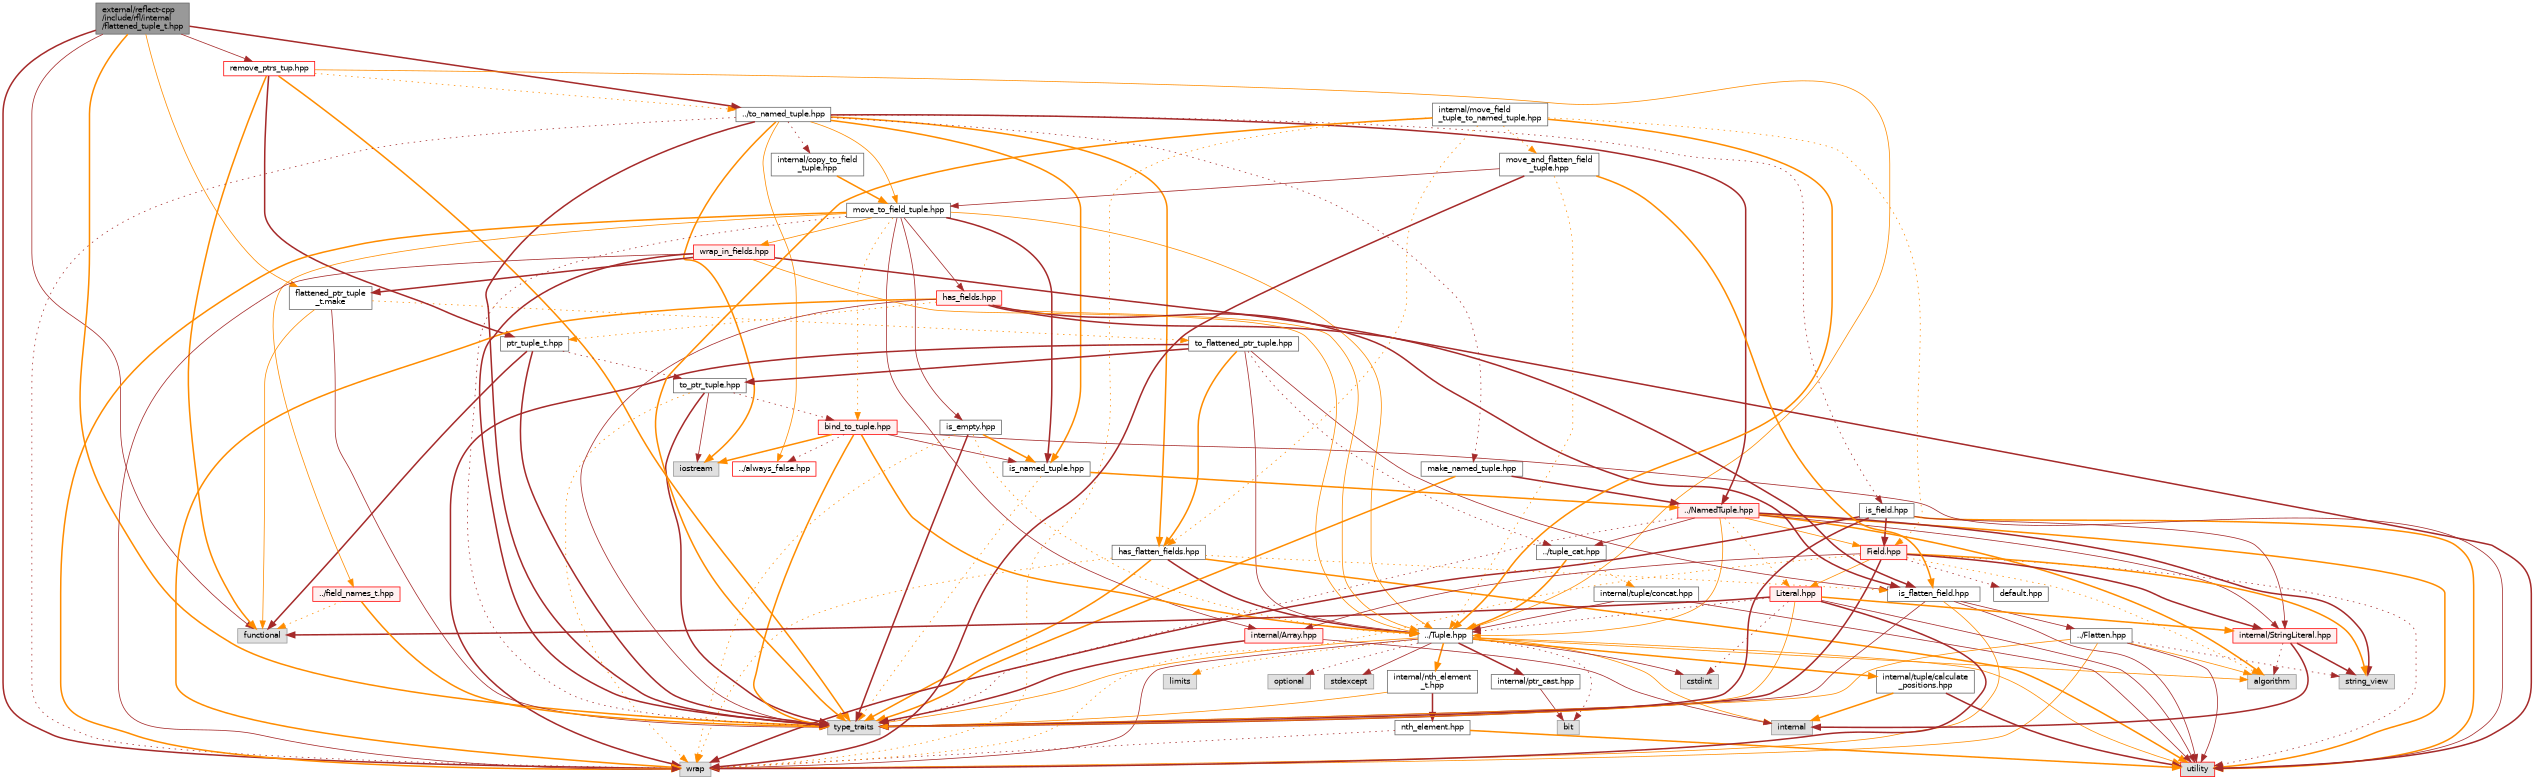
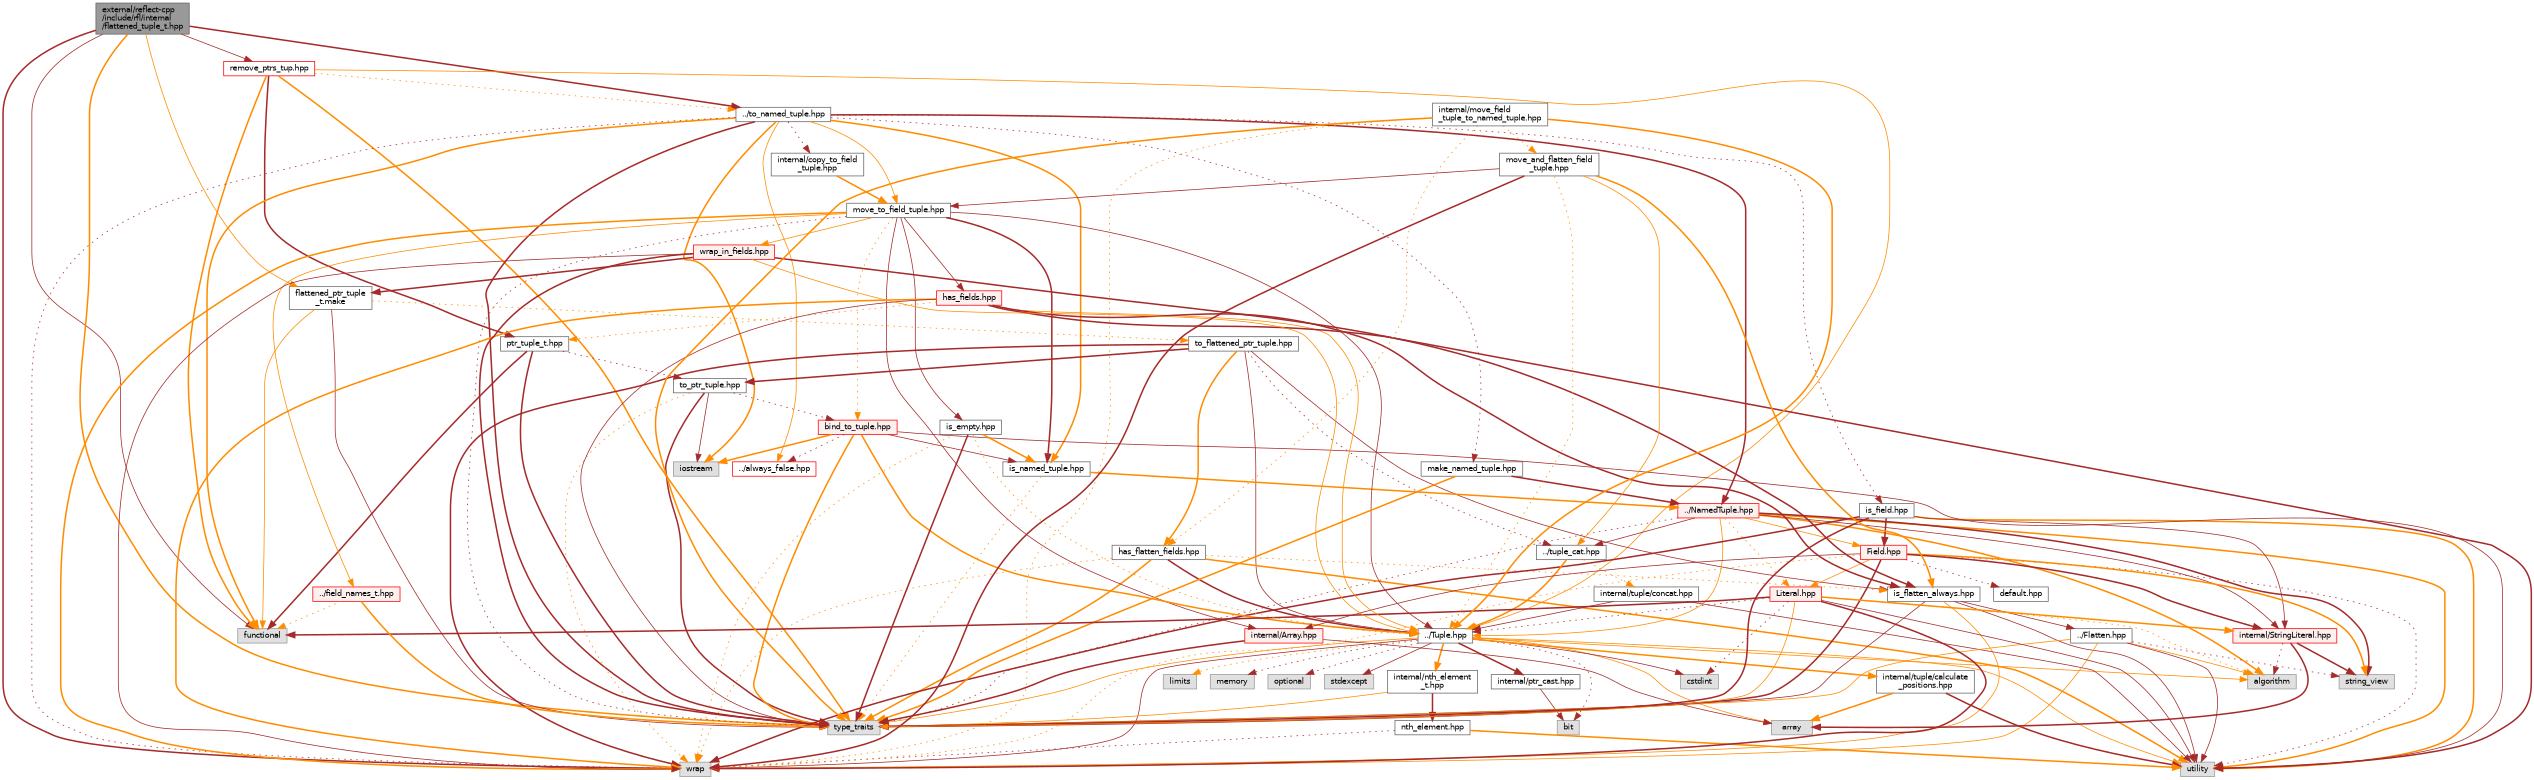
edge "../to_named_tuple.hpp" -> "has_flatten_fields.hpp": now "../to_named_tuple.hpp" -> "functional"
edge "internal/move_field _tuple_to_named_tuple.hpp" -> "Field.hpp": removed
edge "move_to_field_tuple.hpp" -> "../Tuple.hpp": color darkorange -> brown
edge "move_and_flatten_field _tuple.hpp" -> "../tuple_cat.hpp": added
node "is_flatten_field.hpp": label "is_flatten_field.hpp" -> "is_flatten_always.hpp"
edge "Field.hpp" -> "algorithm": now "Literal.hpp" -> "algorithm"
node "memory": added
node "internal": label "internal" -> "array"
node "utility": color red -> grey60
